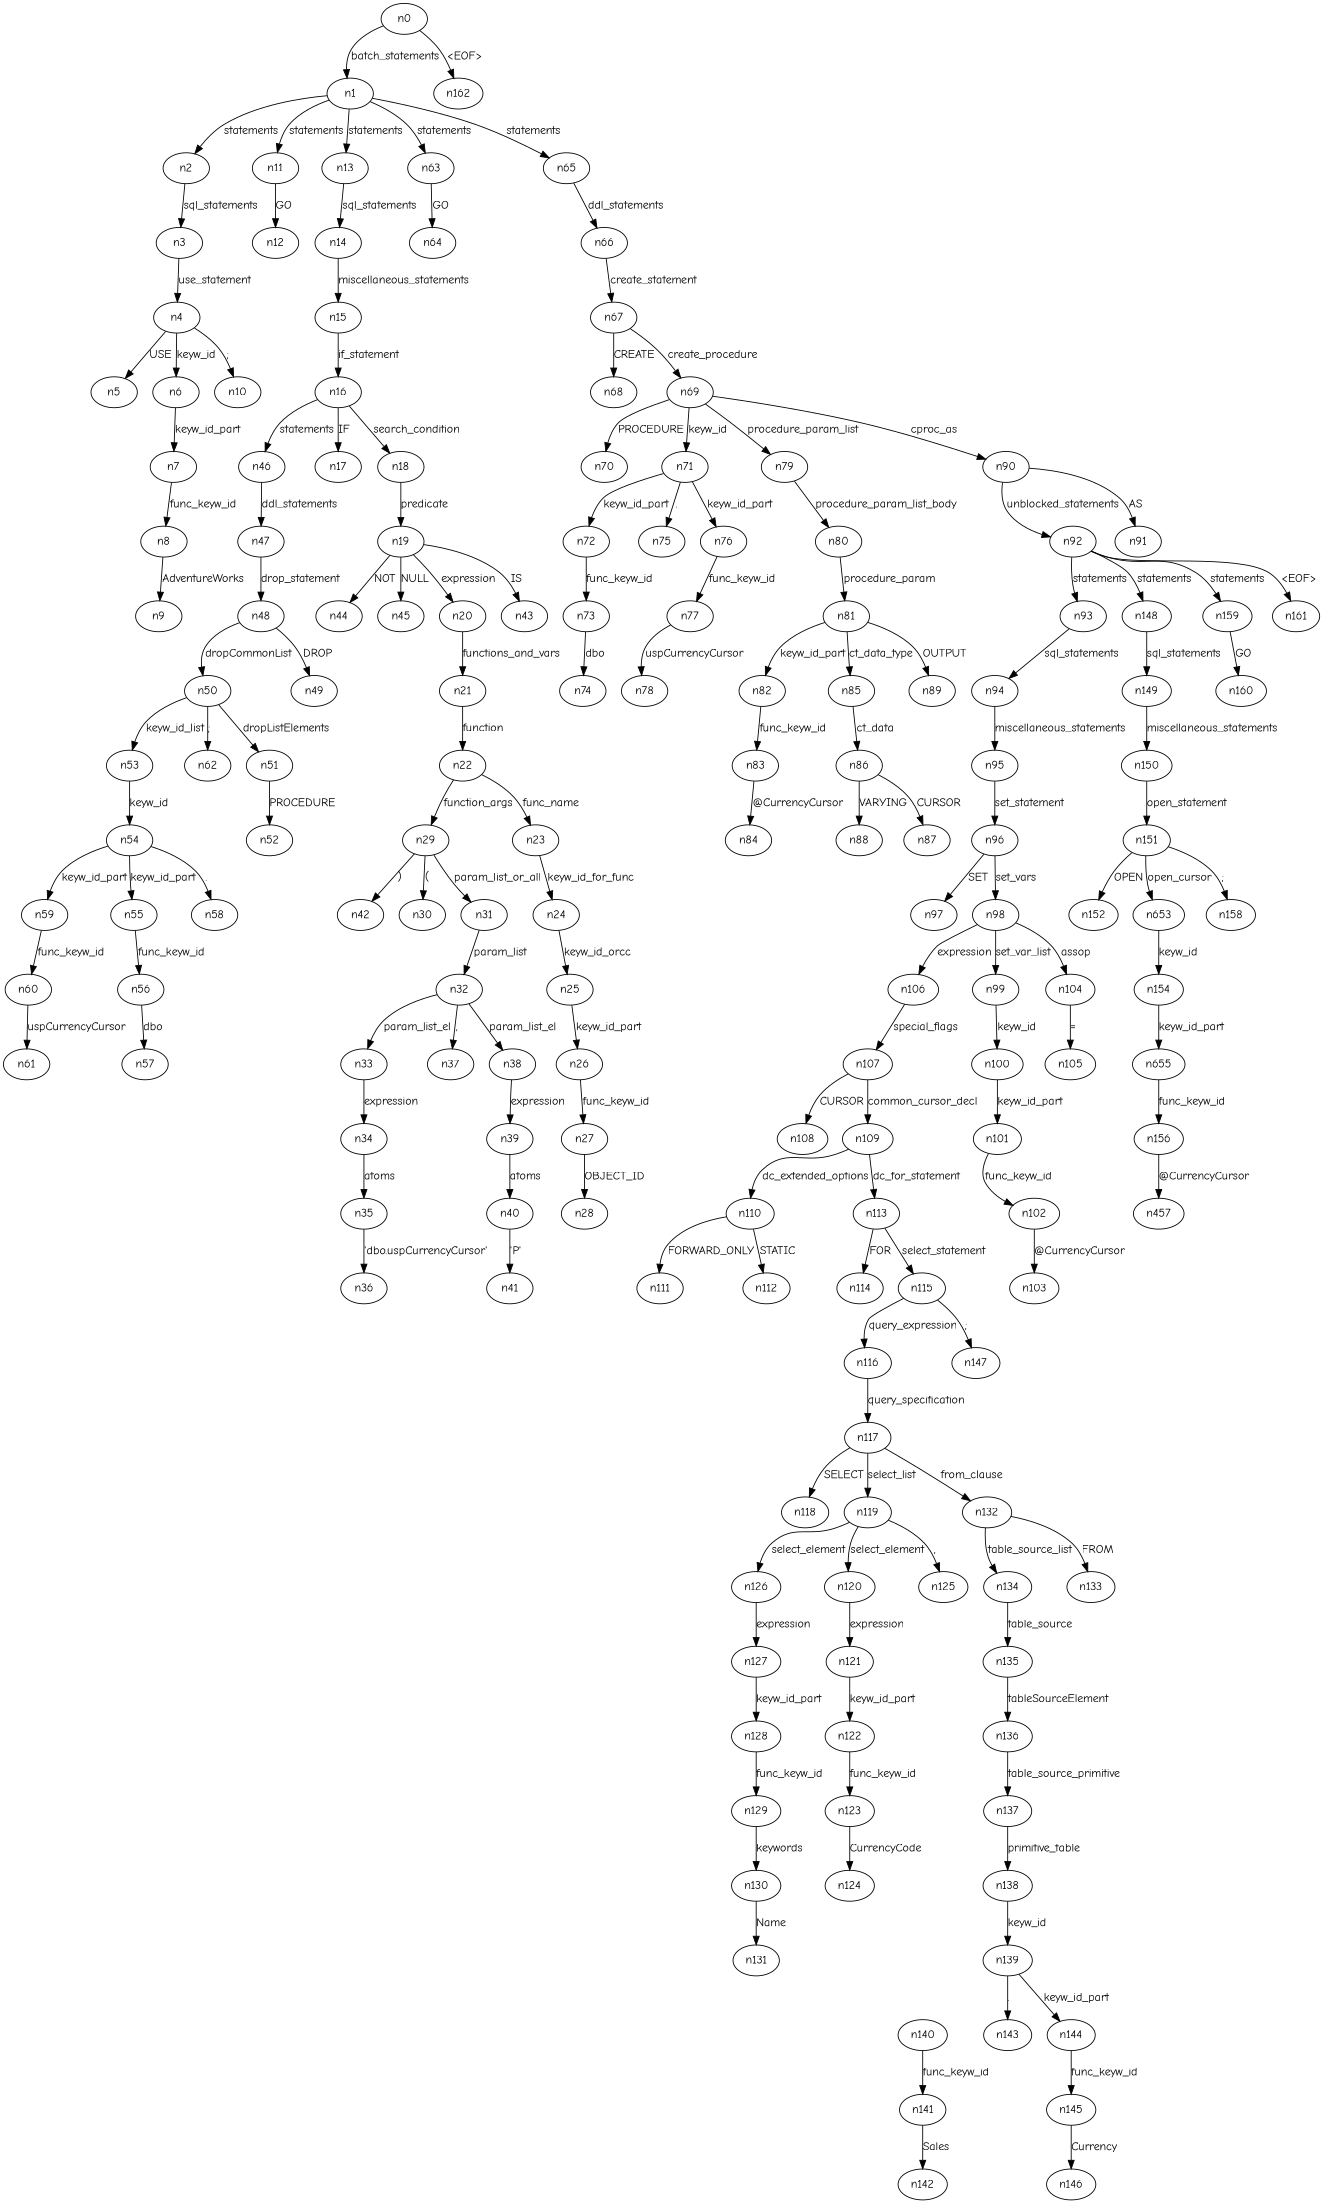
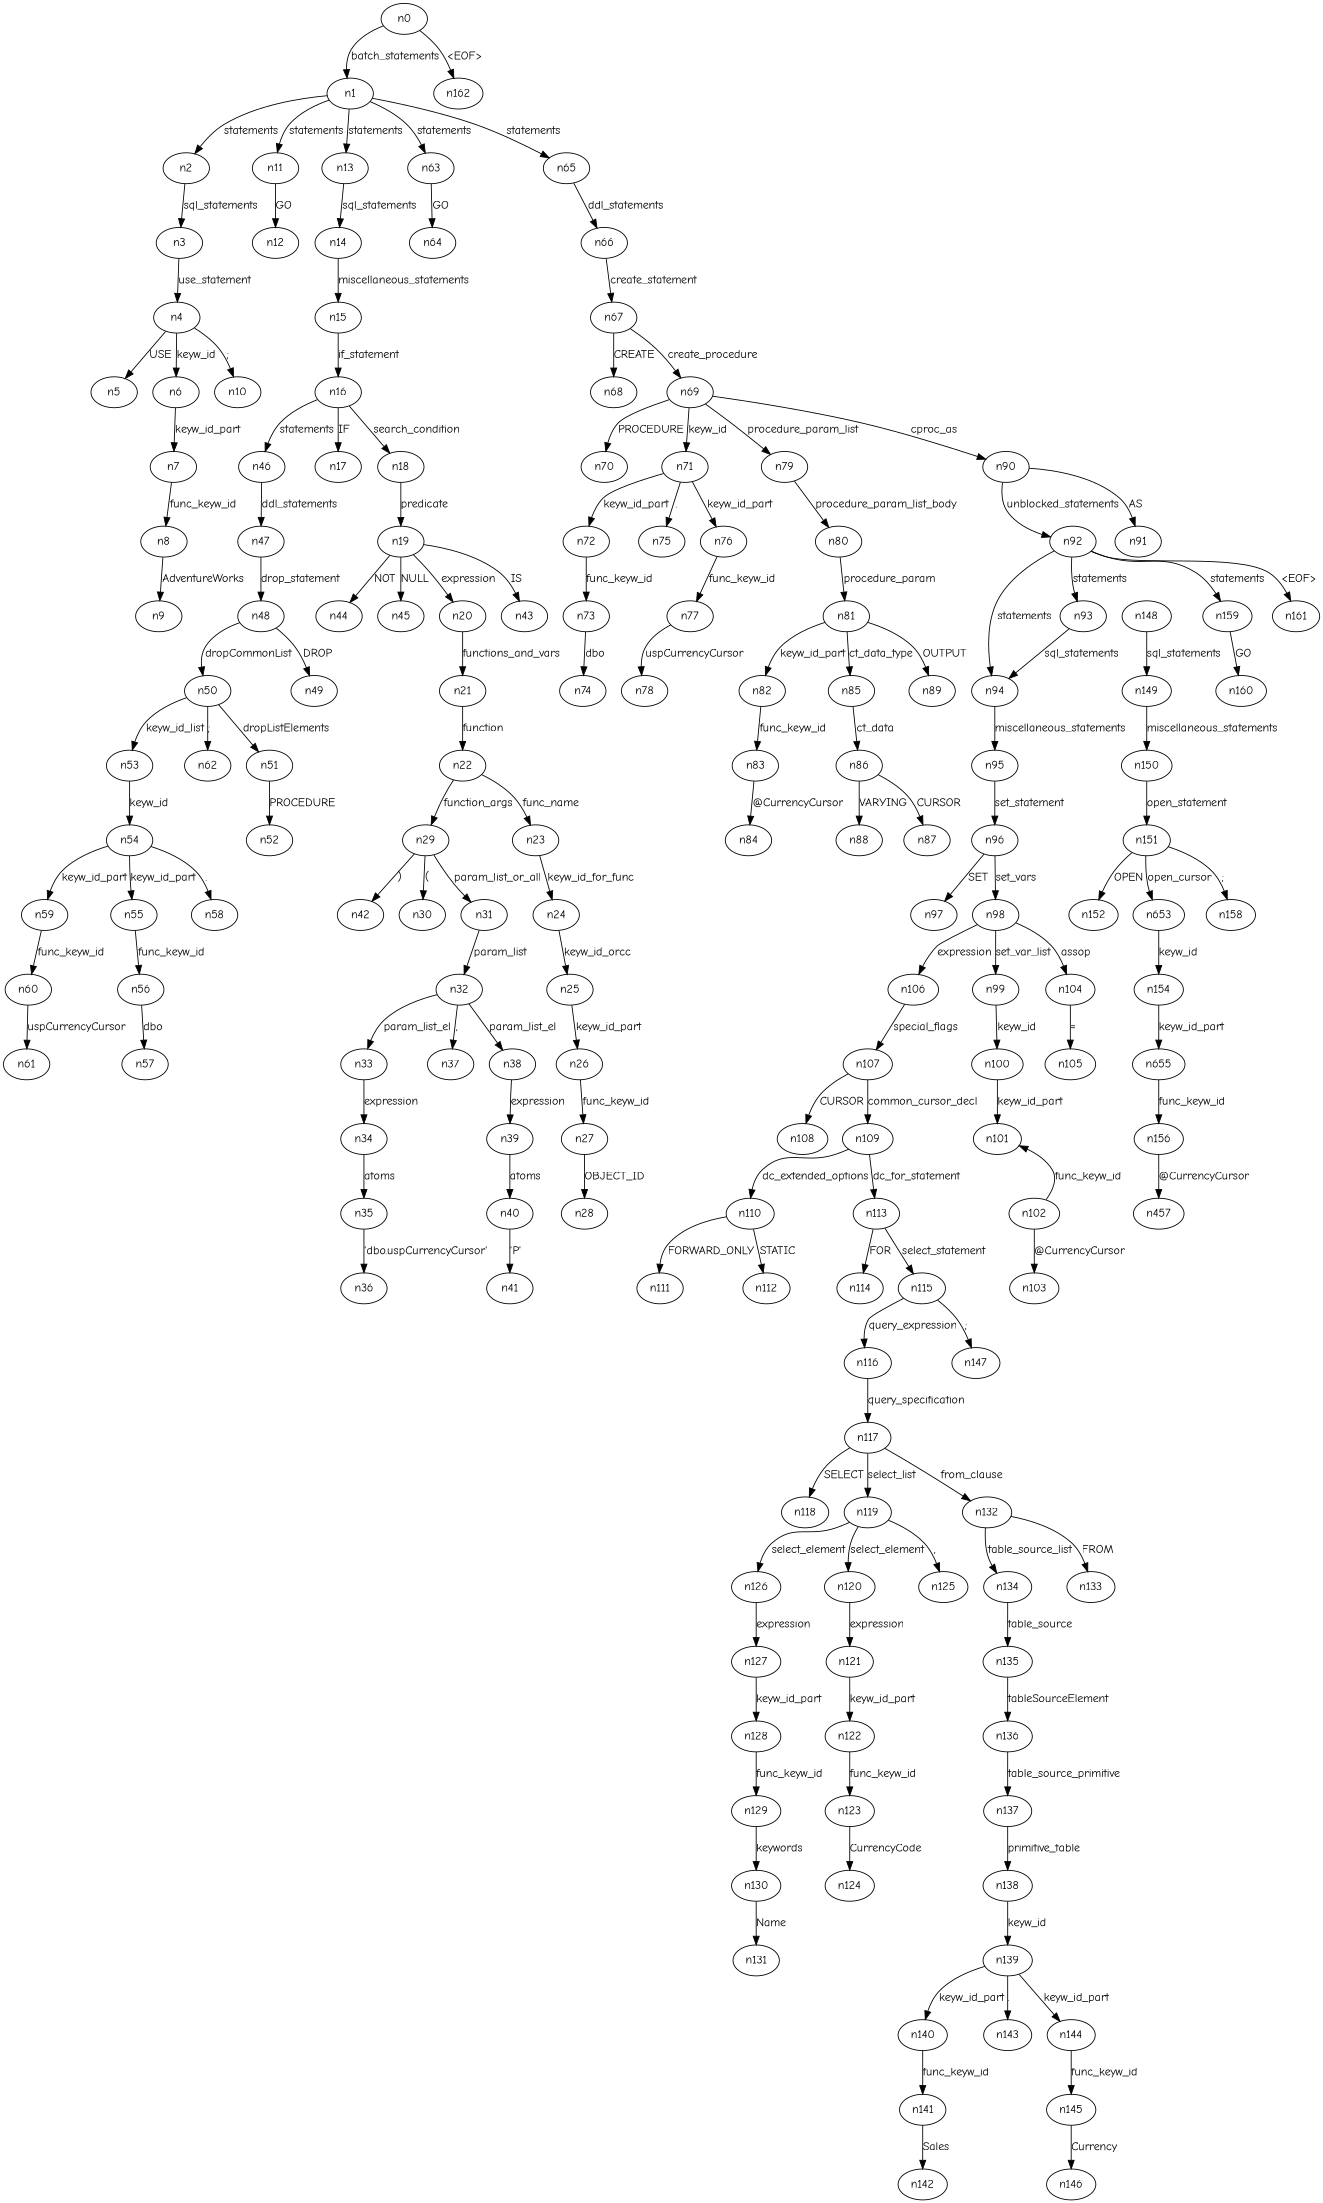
edge "n92" -> "n148": now "n92" -> "n94"
edge "n101" -> "n102": reversed
edge "n139" -> "n140": added, label "keyw_id_part"
